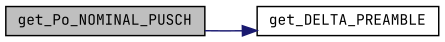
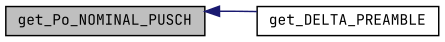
edge "get_Po_NOMINAL_PUSCH" -> "get_DELTA_PREAMBLE": reversed
